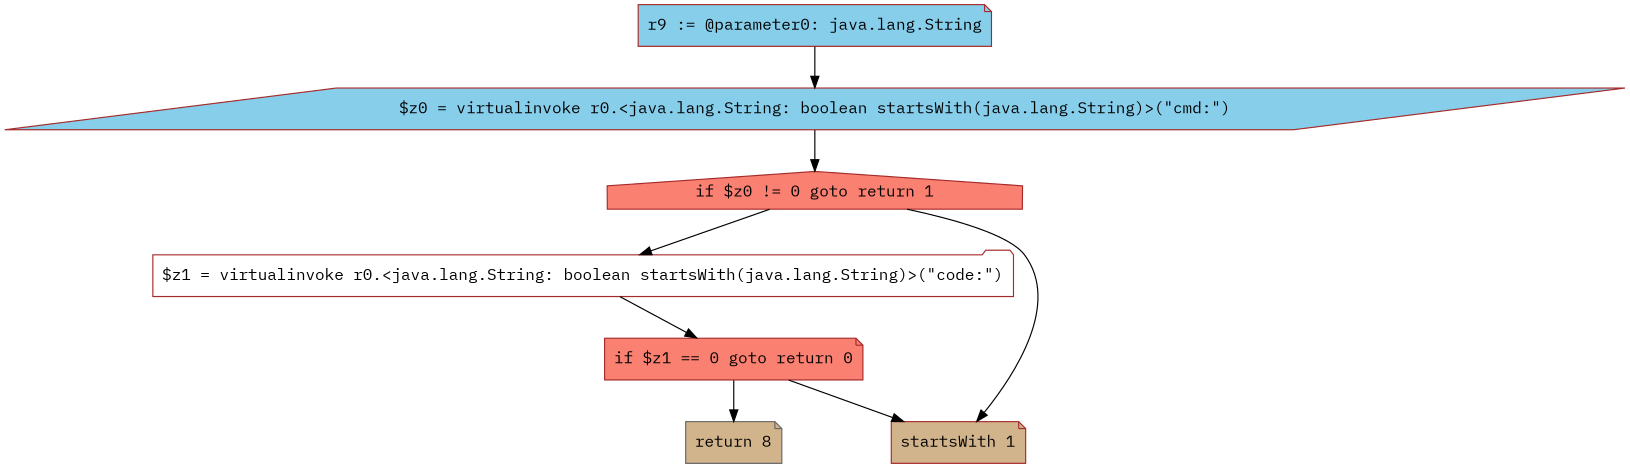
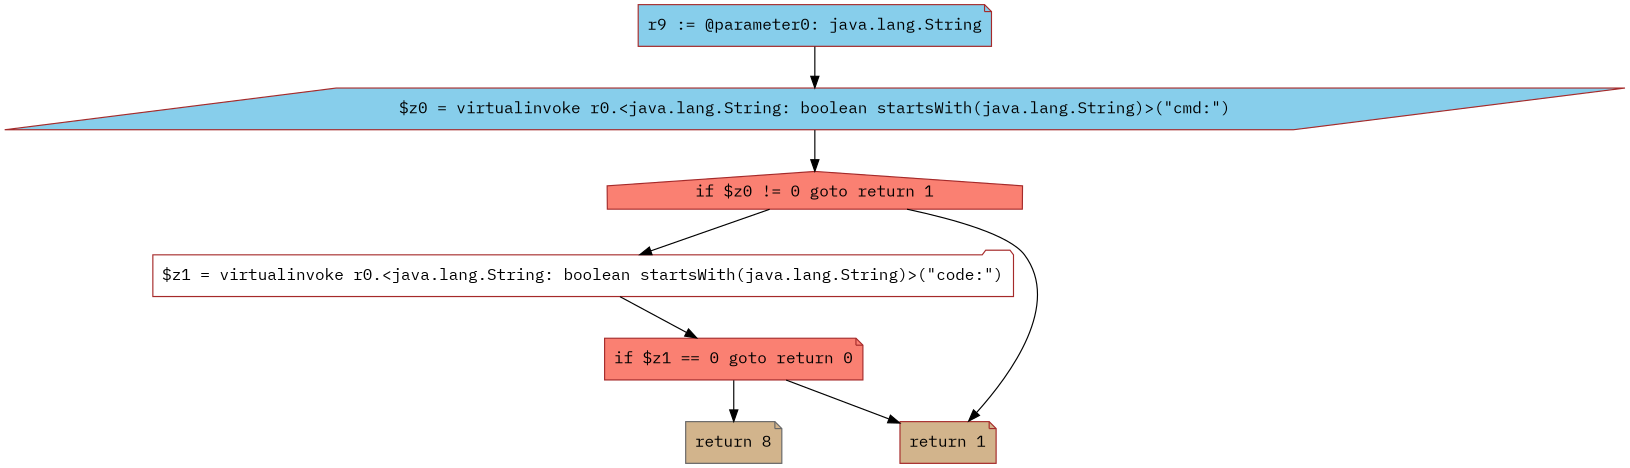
node "startsWith 1": label "startsWith 1" -> "return 1"
